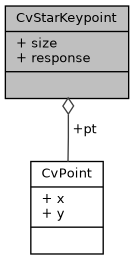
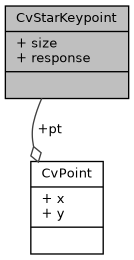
edge "CvPoint" -> "CvStarKeypoint": reversed
